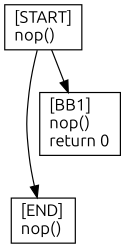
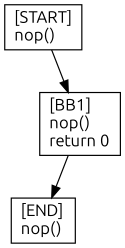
edge "[START] nop()" -> "[END] nop()": now "[BB1] nop() return 0" -> "[END] nop()"
